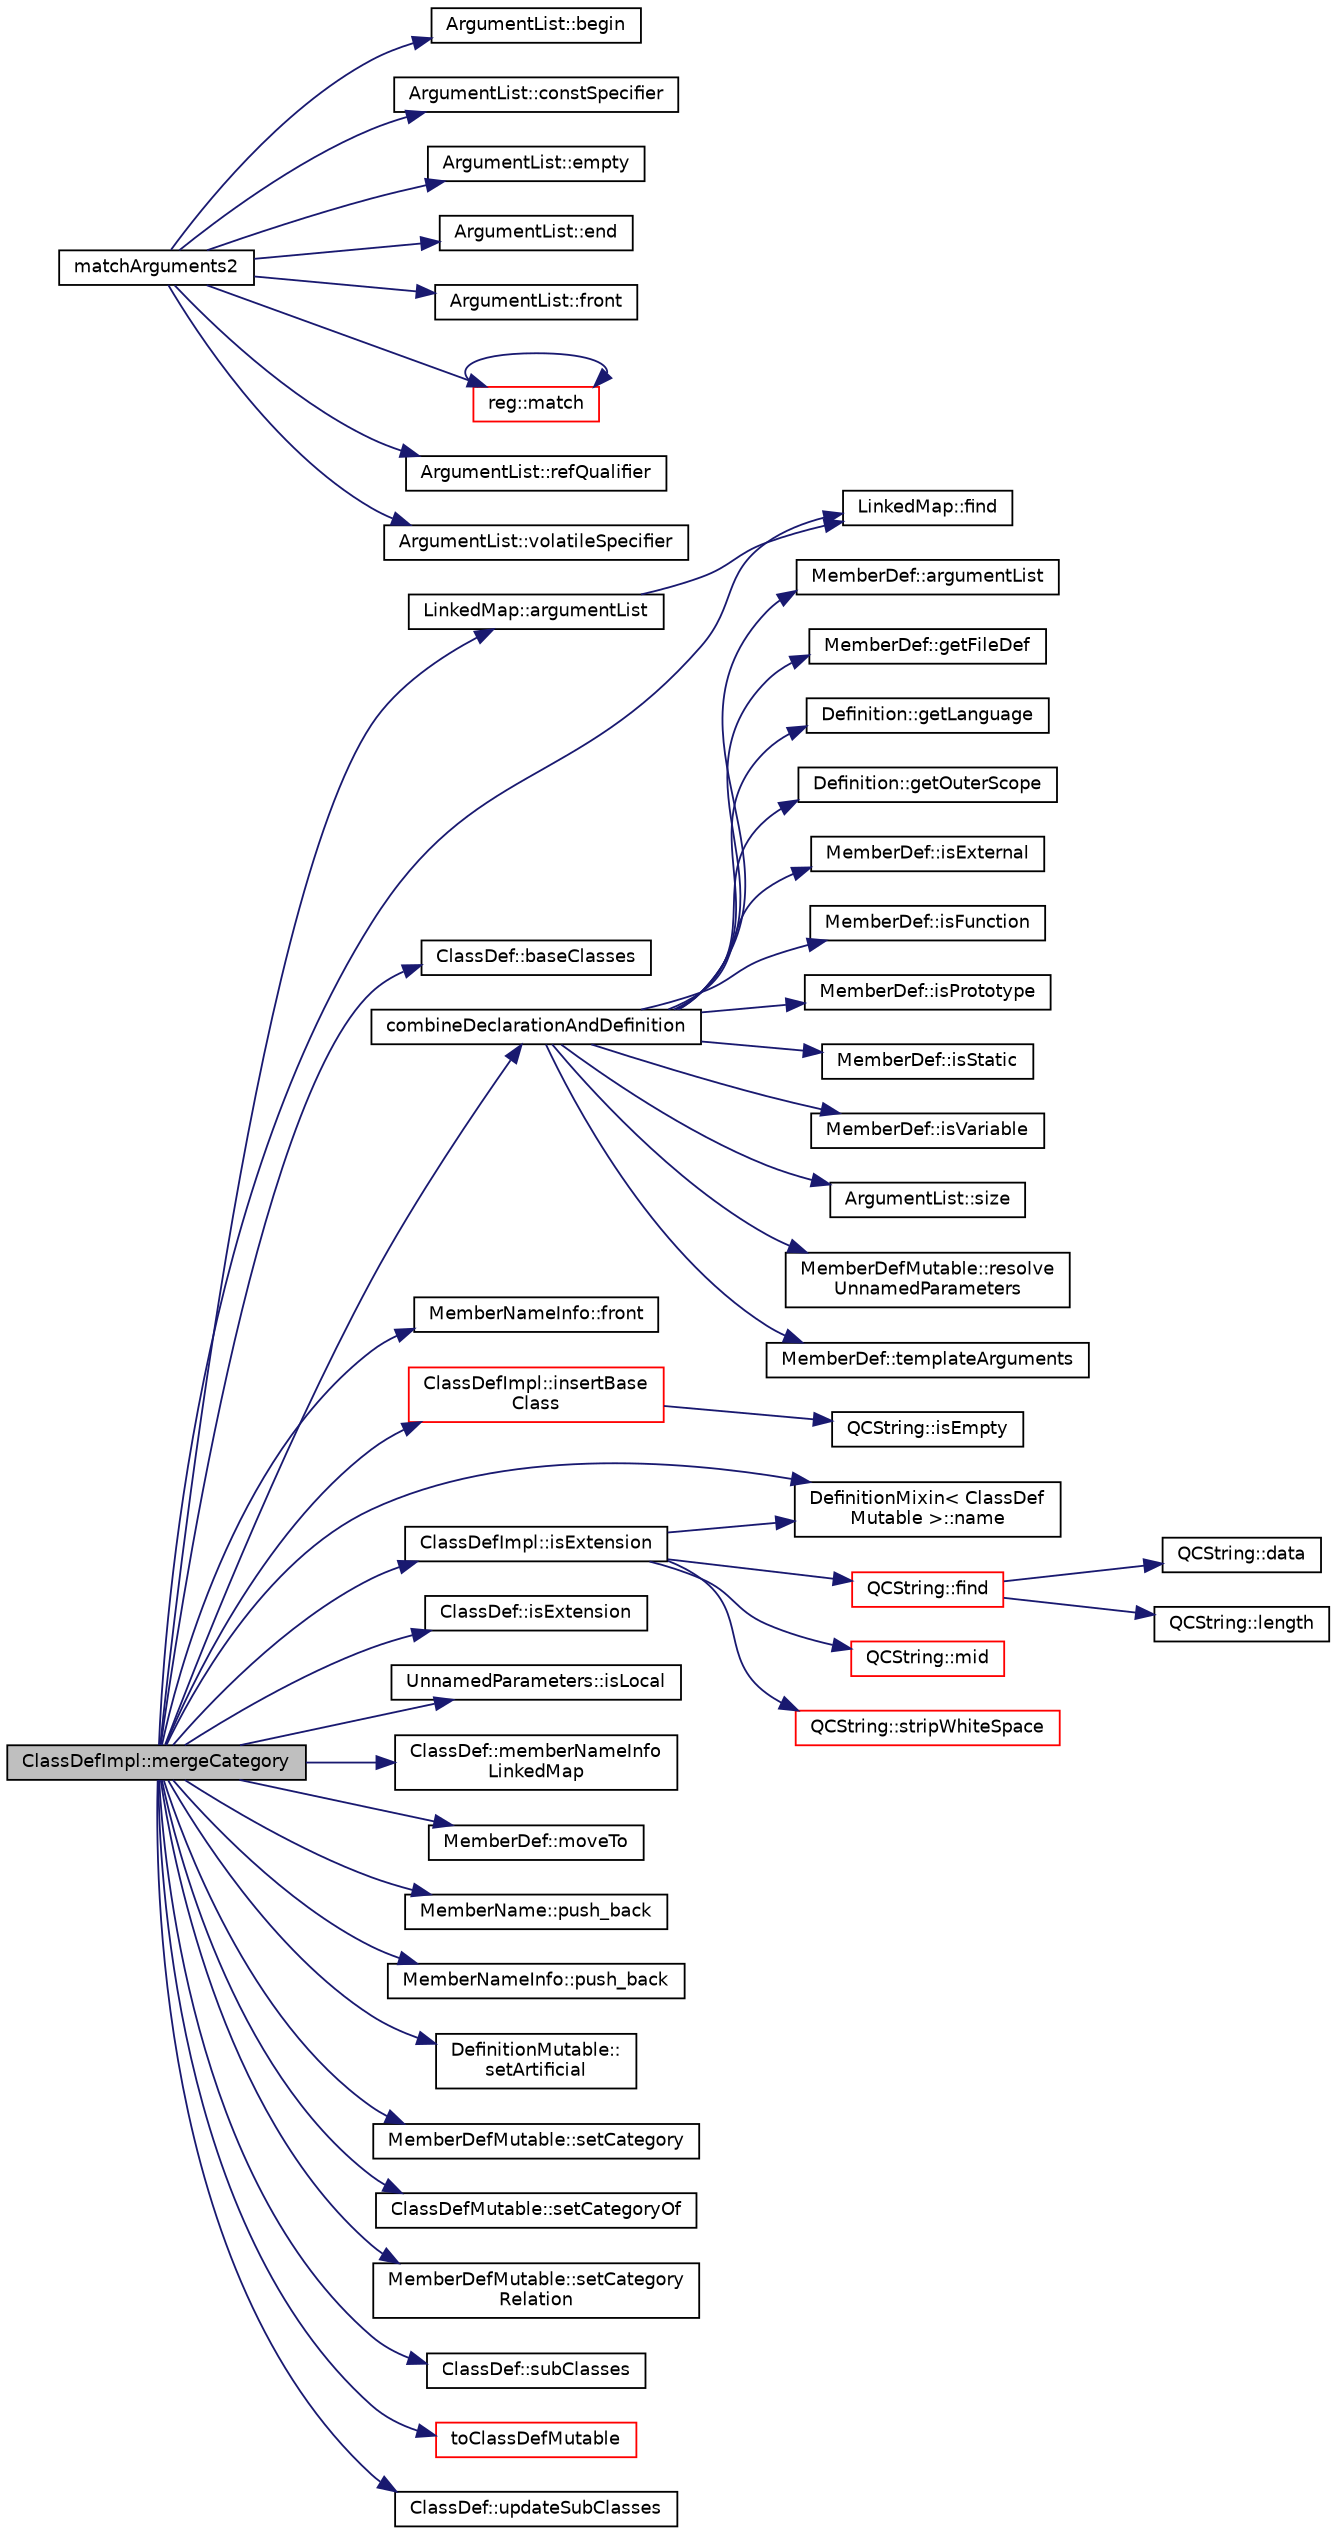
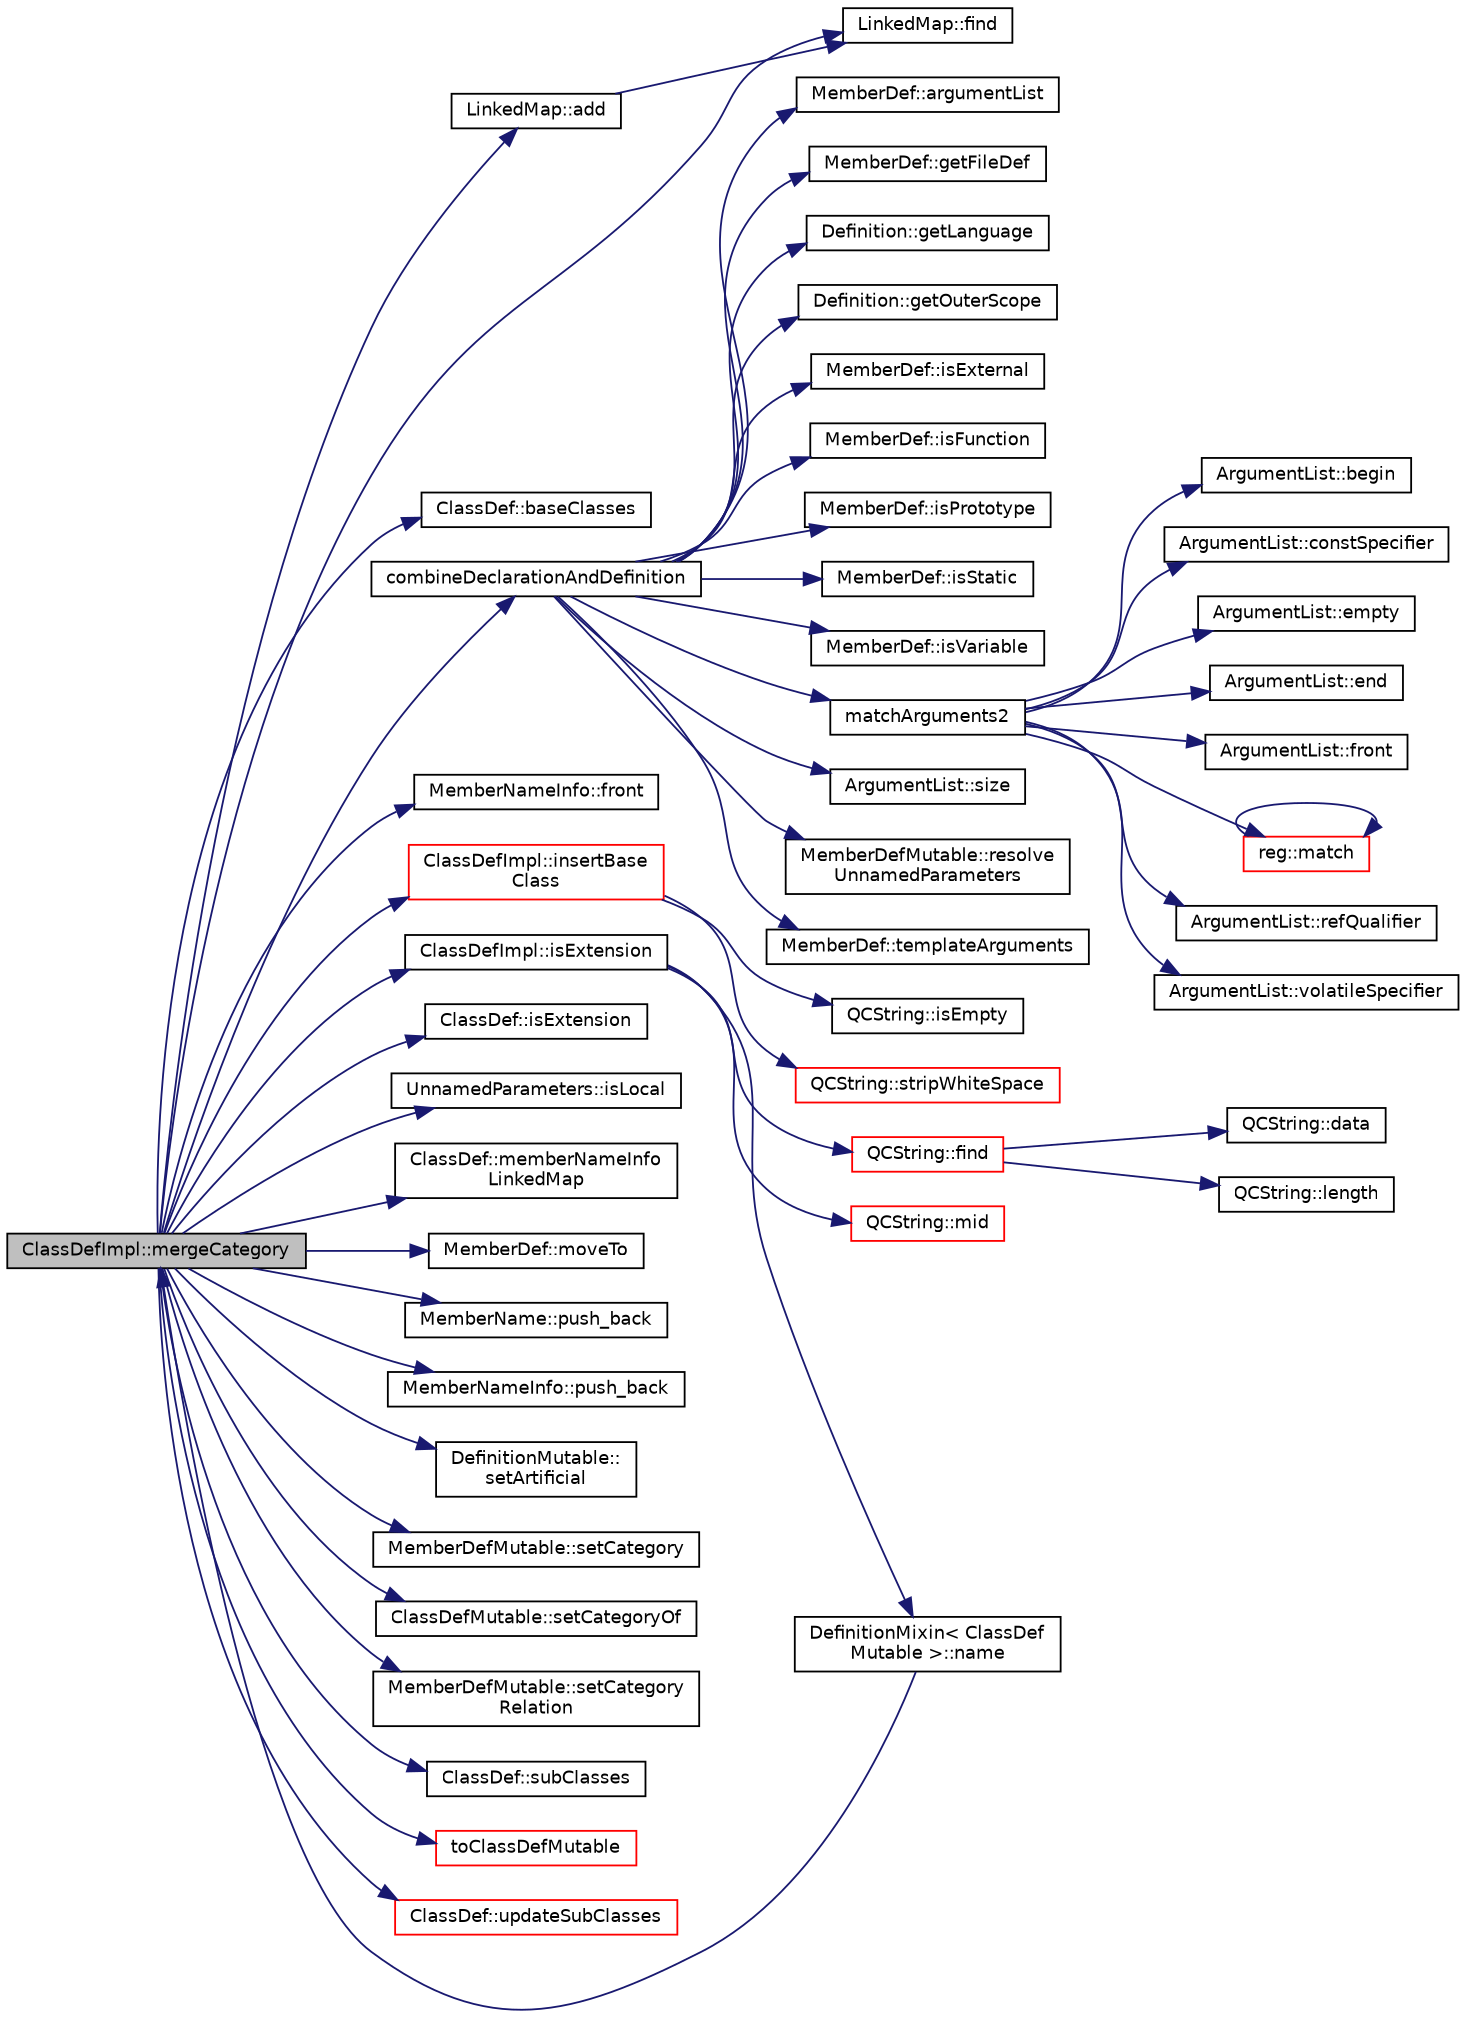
node "LinkedMap::argumentList": label "LinkedMap::argumentList" -> "LinkedMap::add"
edge "combineDeclarationAndDefinition" -> "matchArguments2": added
edge "ClassDefImpl::mergeCategory" -> "DefinitionMixin< ClassDef Mutable >::name": reversed
edge "ClassDefImpl::isExtension" -> "QCString::stripWhiteSpace": now "ClassDefImpl::insertBase Class" -> "QCString::stripWhiteSpace"
node "ClassDef::updateSubClasses": color black -> red
